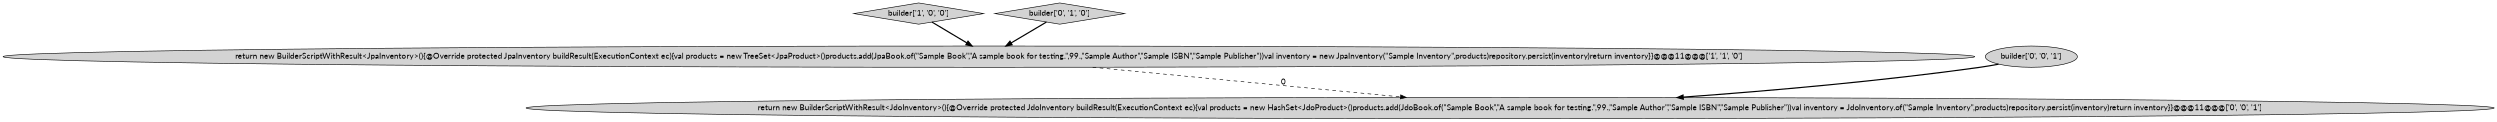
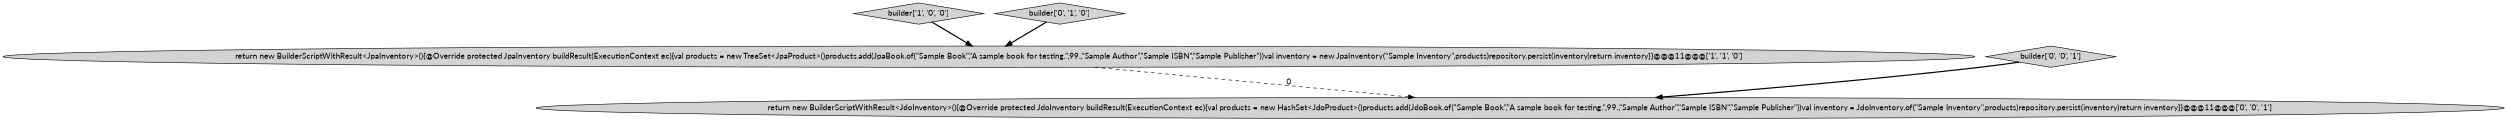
node "builder['0', '0', '1']": shape ellipse -> diamond
